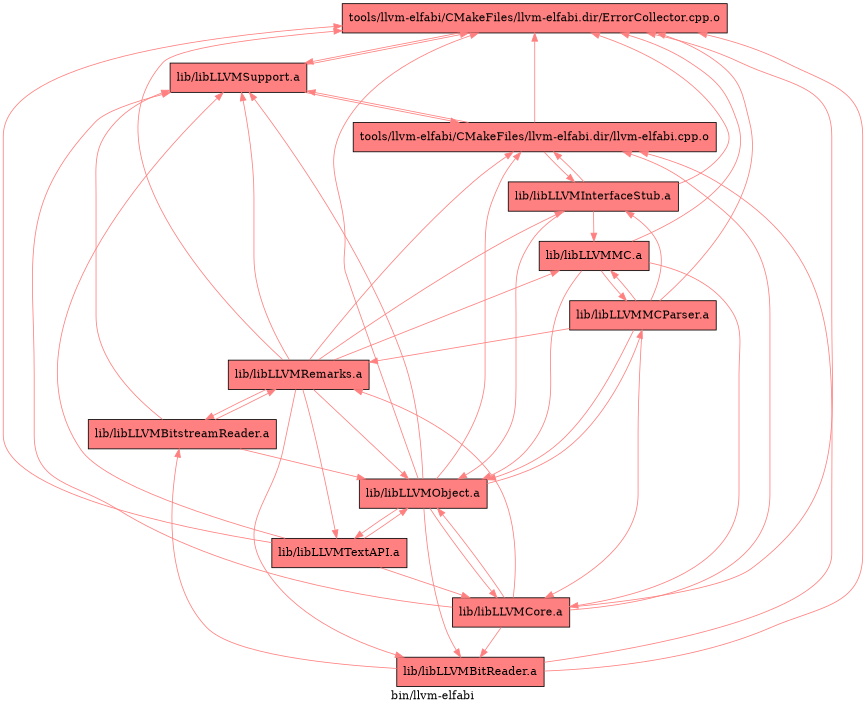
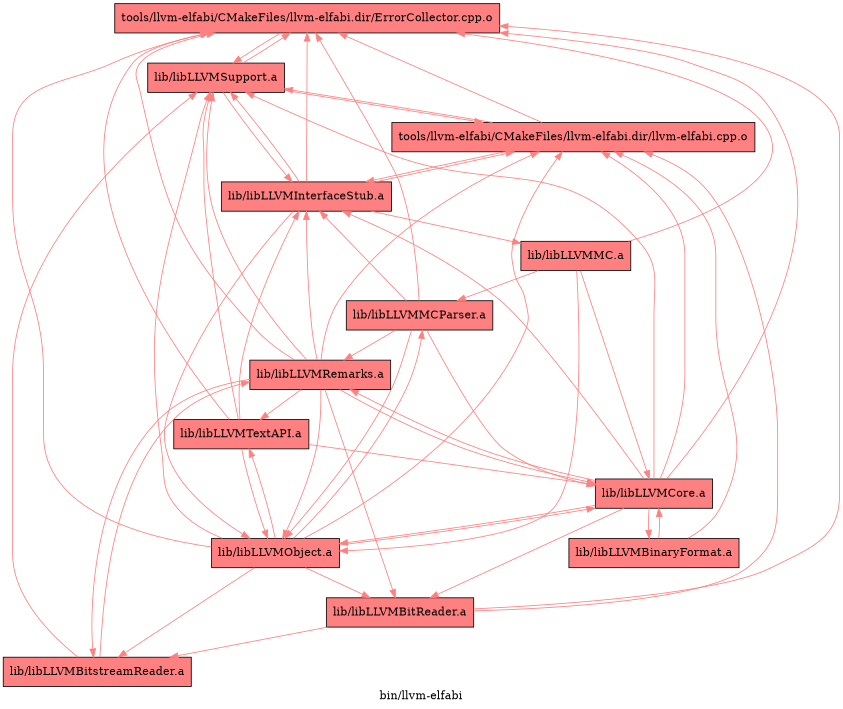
edge "lib/libLLVMSupport.a" -> "lib/libLLVMInterfaceStub.a": added
edge "lib/libLLVMInterfaceStub.a" -> "lib/libLLVMSupport.a": added
edge "lib/libLLVMMCParser.a" -> "lib/libLLVMMC.a": removed
edge "lib/libLLVMTextAPI.a" -> "lib/libLLVMInterfaceStub.a": added
edge "lib/libLLVMRemarks.a" -> "lib/libLLVMMC.a": now "lib/libLLVMRemarks.a" -> "lib/libLLVMCore.a"
edge "lib/libLLVMCore.a" -> "lib/libLLVMInterfaceStub.a": added
edge "lib/libLLVMBitstreamReader.a" -> "lib/libLLVMObject.a": reversed
node "lib/libLLVMBinaryFormat.a": added
